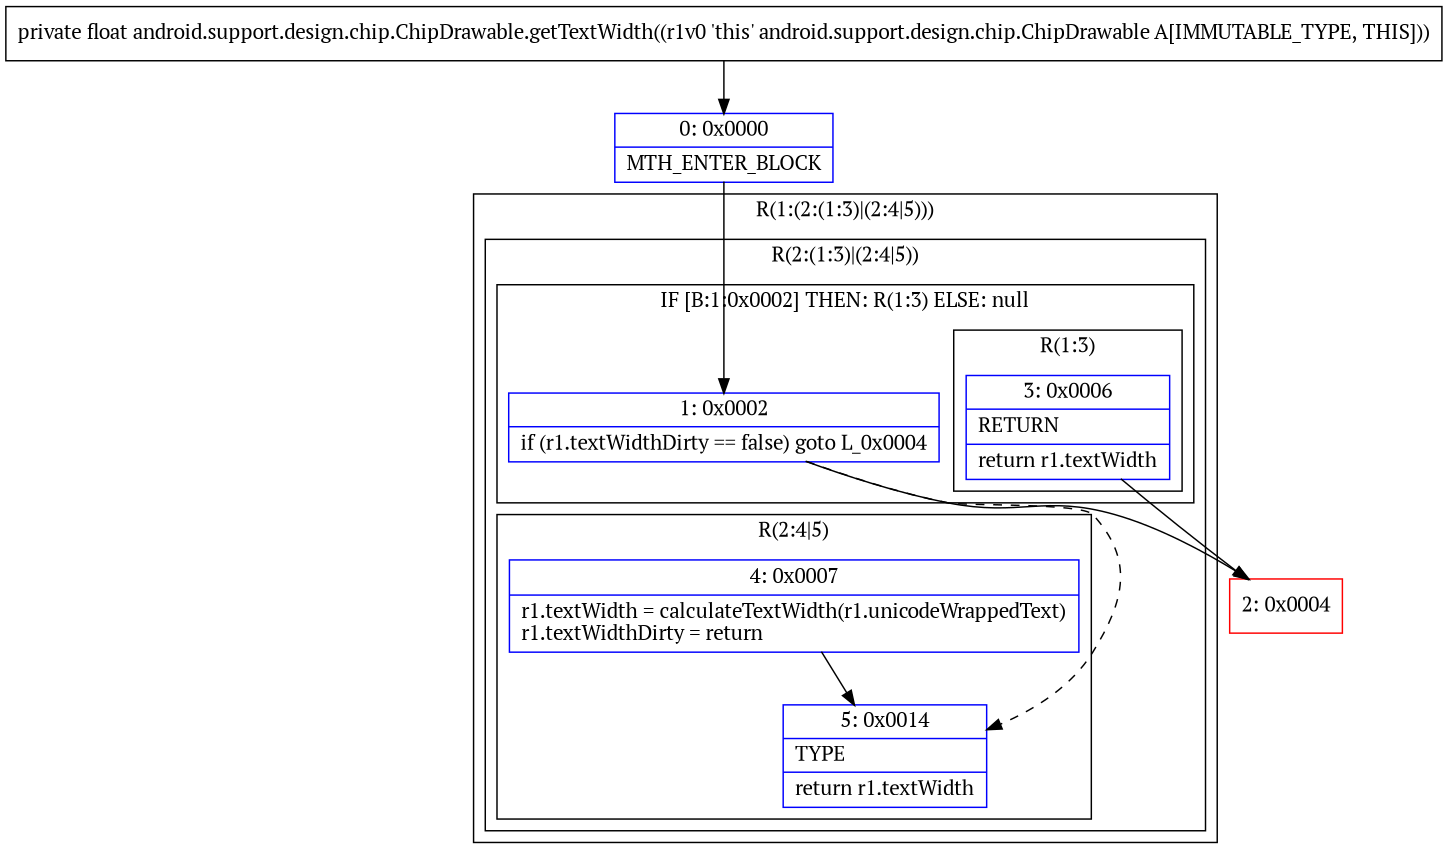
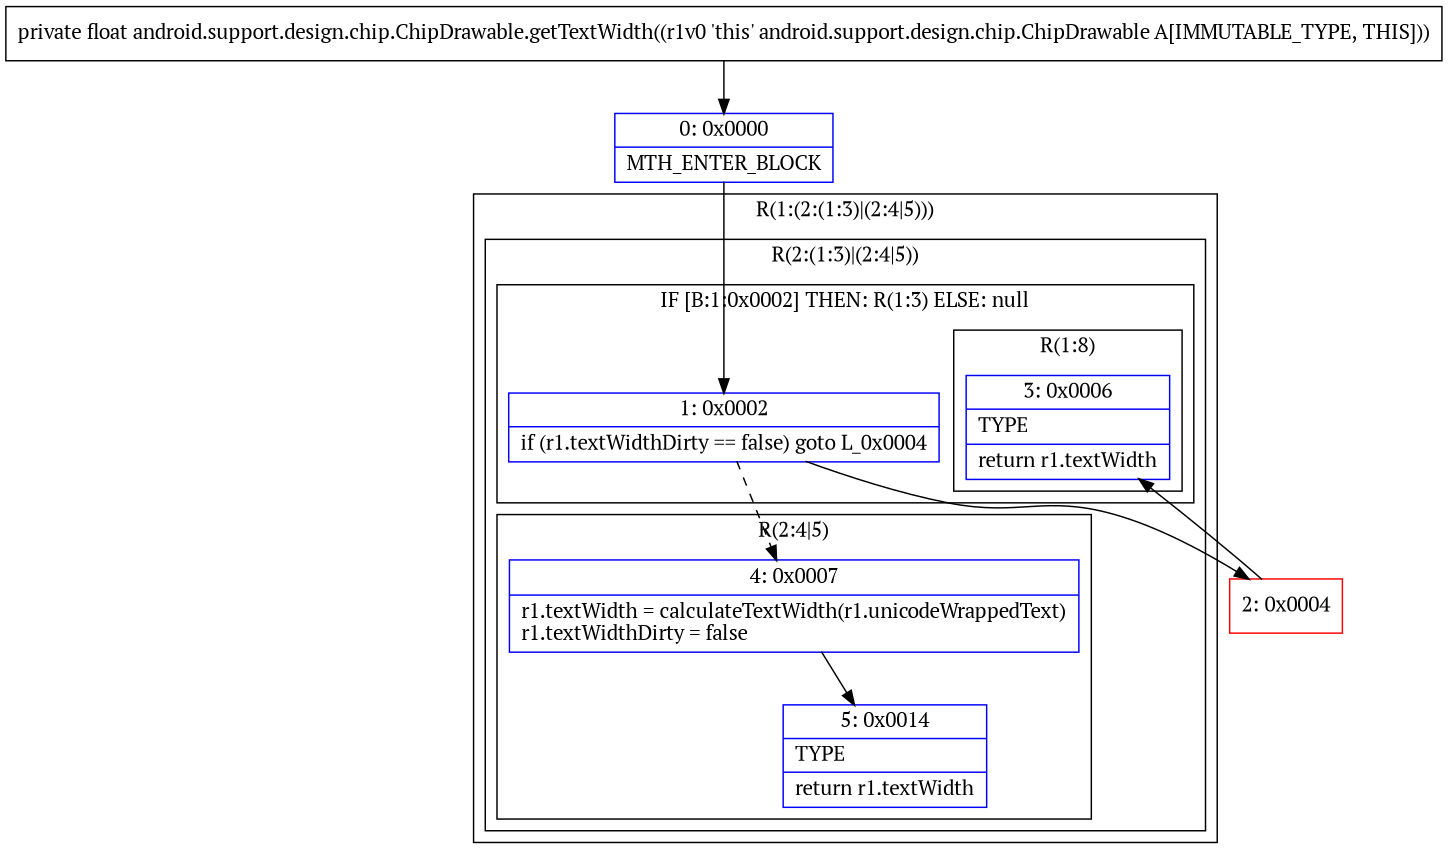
cluster "R(1:3)": label "R(1:3)" -> "R(1:8)"
node "3: 0x0006": text "RETURN" -> "TYPE"
edge "3: 0x0006" -> "2: 0x0004": reversed
edge "1: 0x0002" -> "5: 0x0014": now "1: 0x0002" -> "4: 0x0007"
node "4: 0x0007": text "r1.textWidthDirty = return" -> "r1.textWidthDirty = false"
